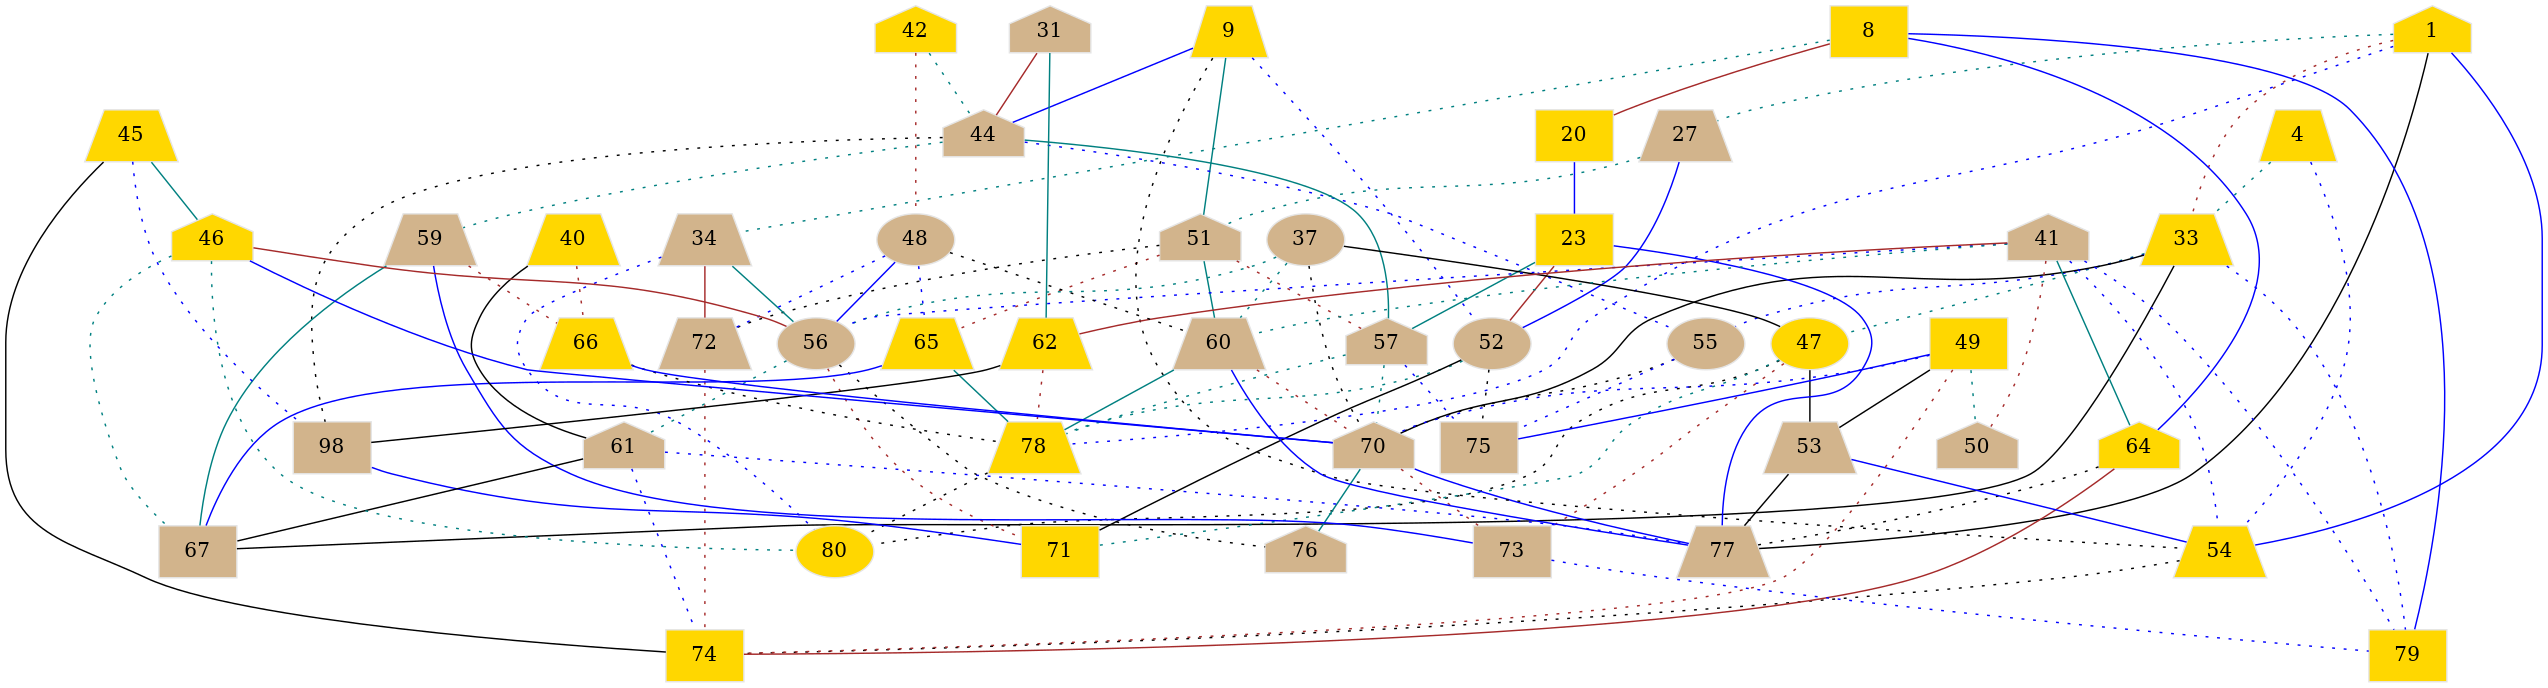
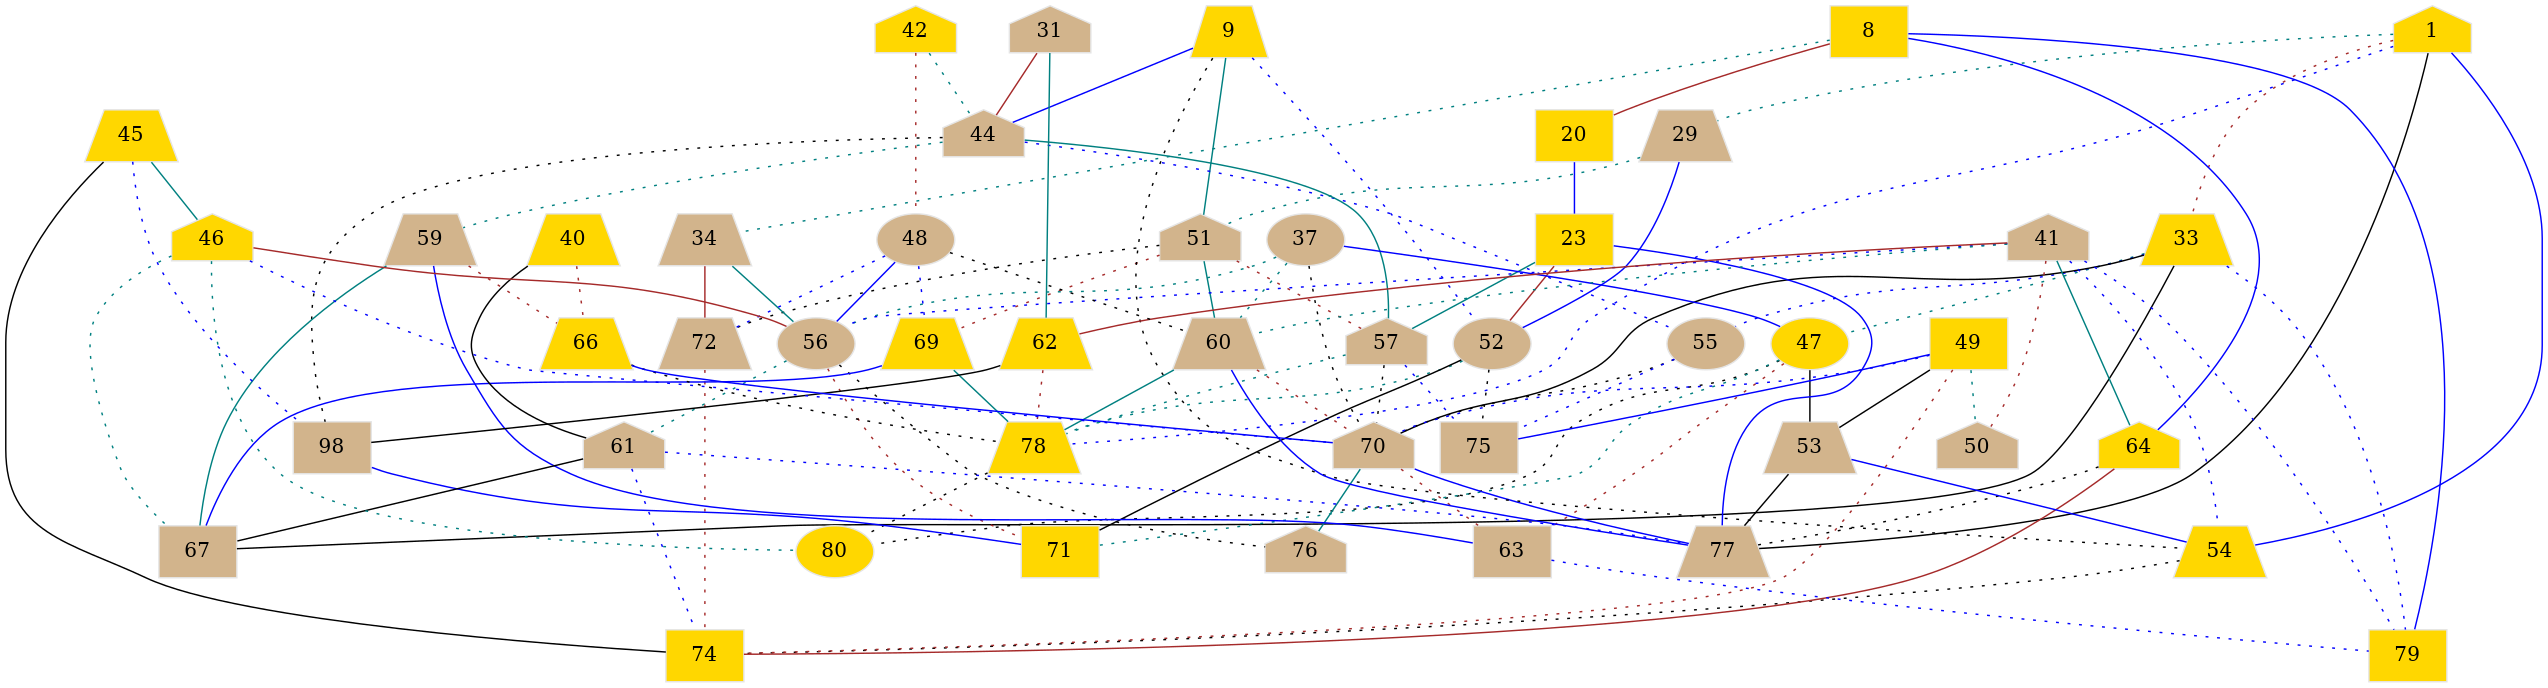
node "27": label "27" -> "29"
node "4": removed
edge "37" -- "47": color black -> blue
node "65": label "65" -> "69"
edge "46" -- "70": style solid -> dotted
edge "57" -- "70": color teal -> black
edge "34" -- "80": removed
node "73": label "73" -> "63"
